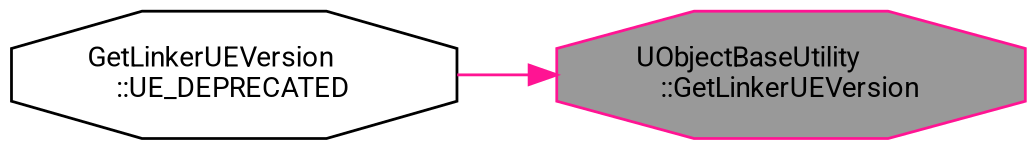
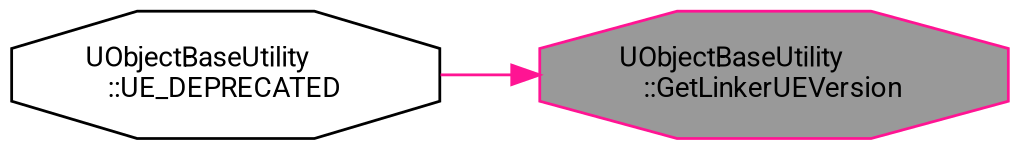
node "GetLinkerUEVersion ::UE_DEPRECATED": label "GetLinkerUEVersion ::UE_DEPRECATED" -> "UObjectBaseUtility ::UE_DEPRECATED"
